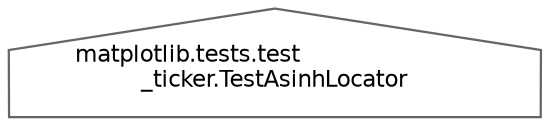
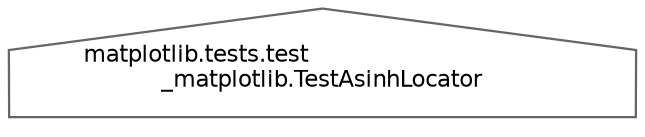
node "matplotlib.tests.test _ticker.TestAsinhLocator": label "matplotlib.tests.test _ticker.TestAsinhLocator" -> "matplotlib.tests.test _matplotlib.TestAsinhLocator"
